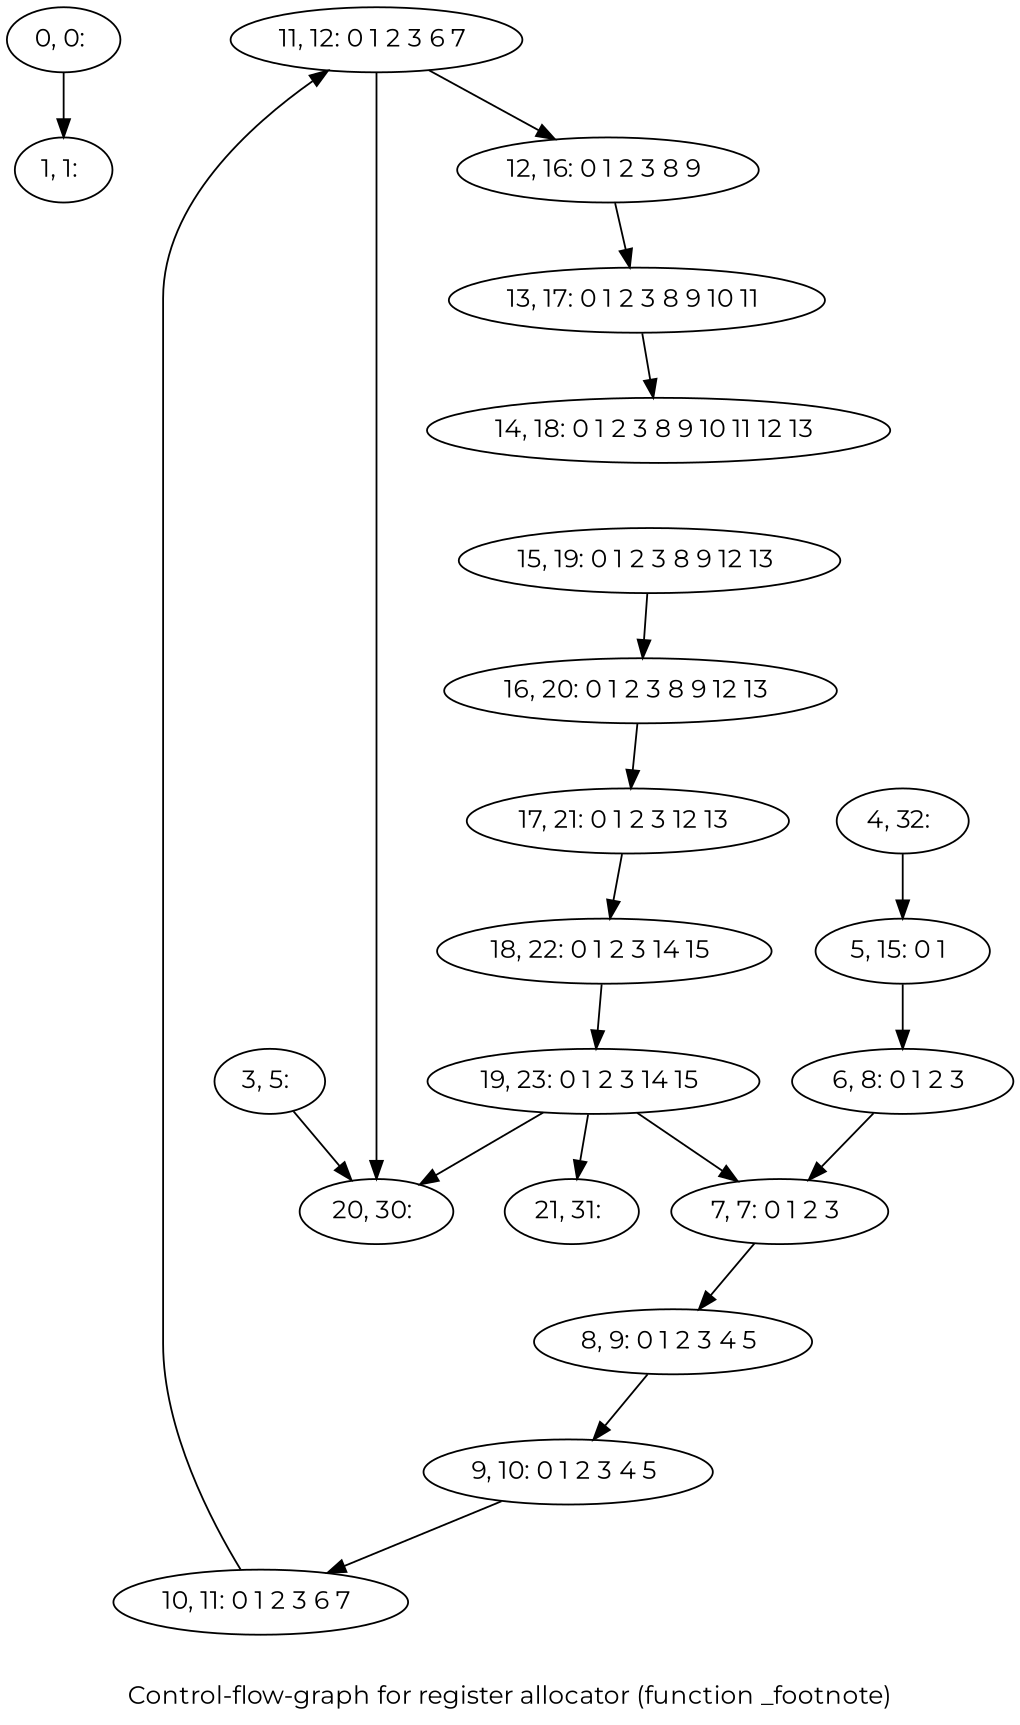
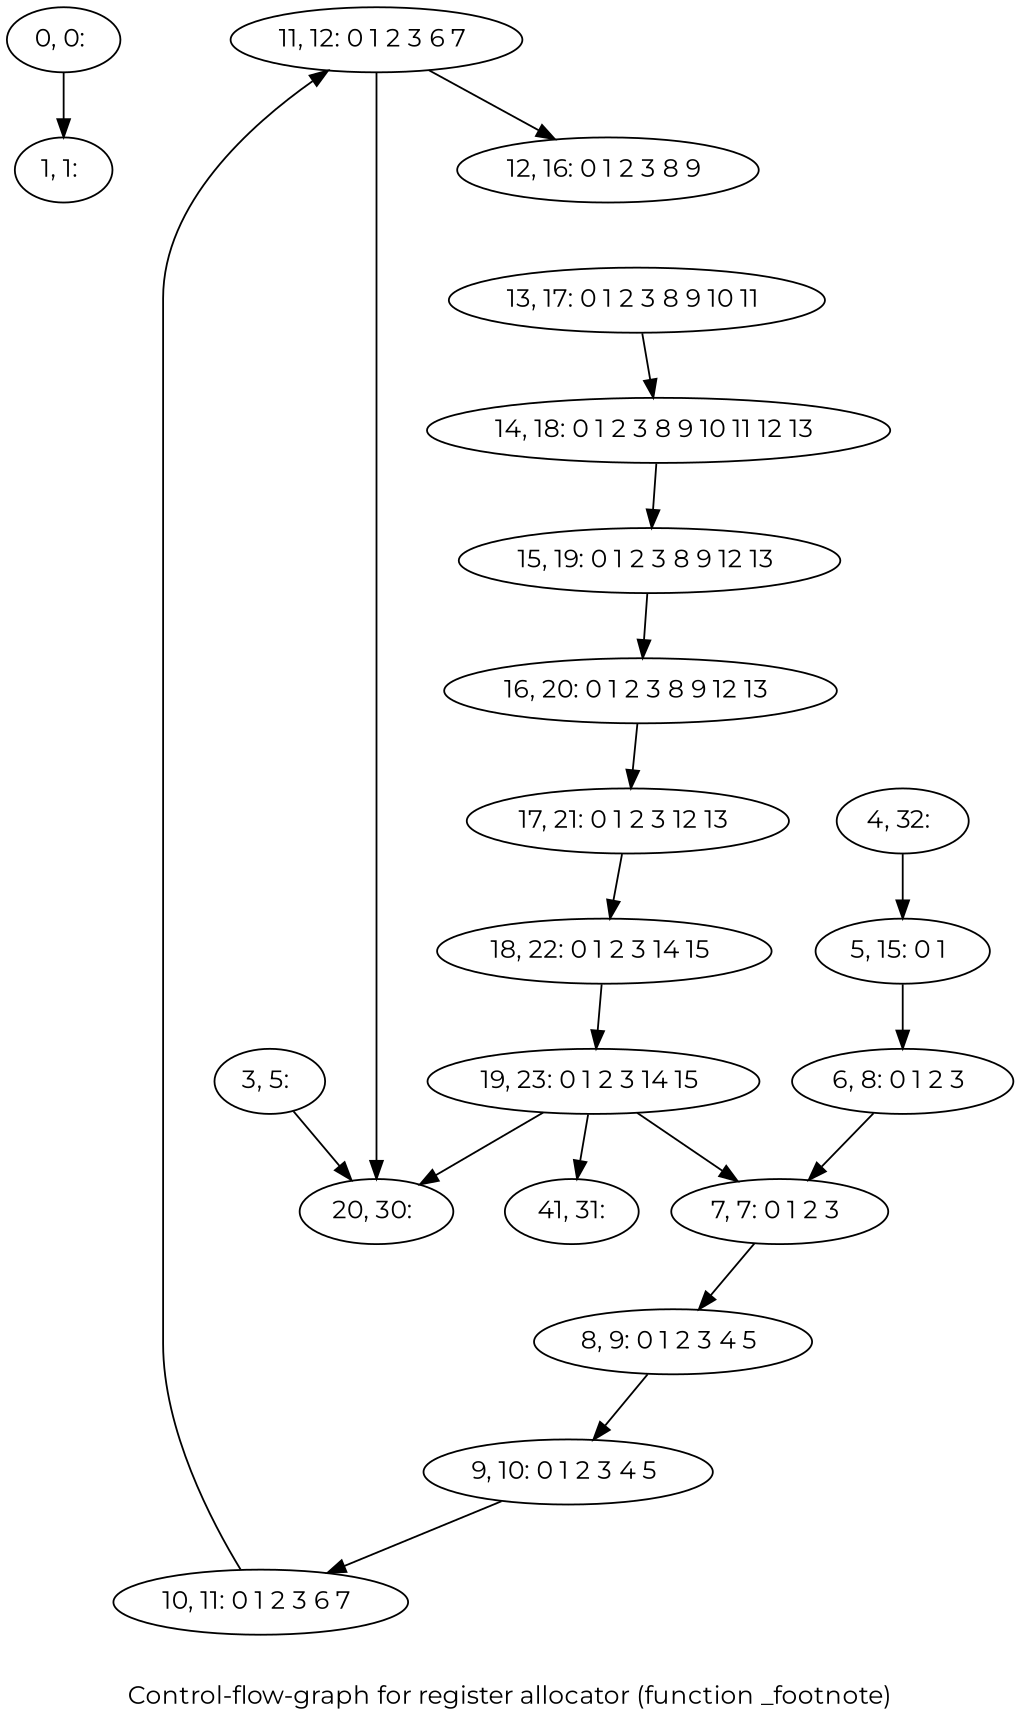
edge "12, 16: 0 1 2 3 8 9" -> "13, 17: 0 1 2 3 8 9 10 11": removed
edge "14, 18: 0 1 2 3 8 9 10 11 12 13" -> "15, 19: 0 1 2 3 8 9 12 13": added
node "21, 31:": label "21, 31:" -> "41, 31:"
